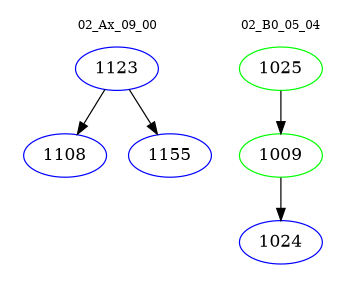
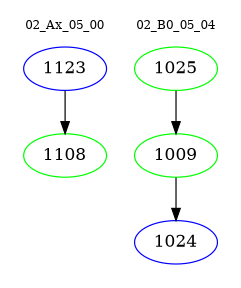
cluster "02_Ax_09_00": label "02_Ax_09_00" -> "02_Ax_05_00"
node "1108": color blue -> green
node "1155": removed
